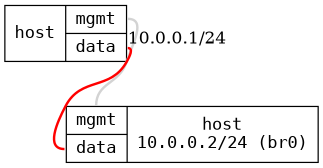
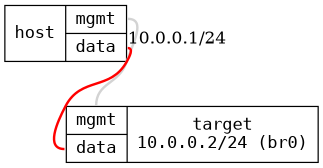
node "mgmt": text "host" -> "target"
